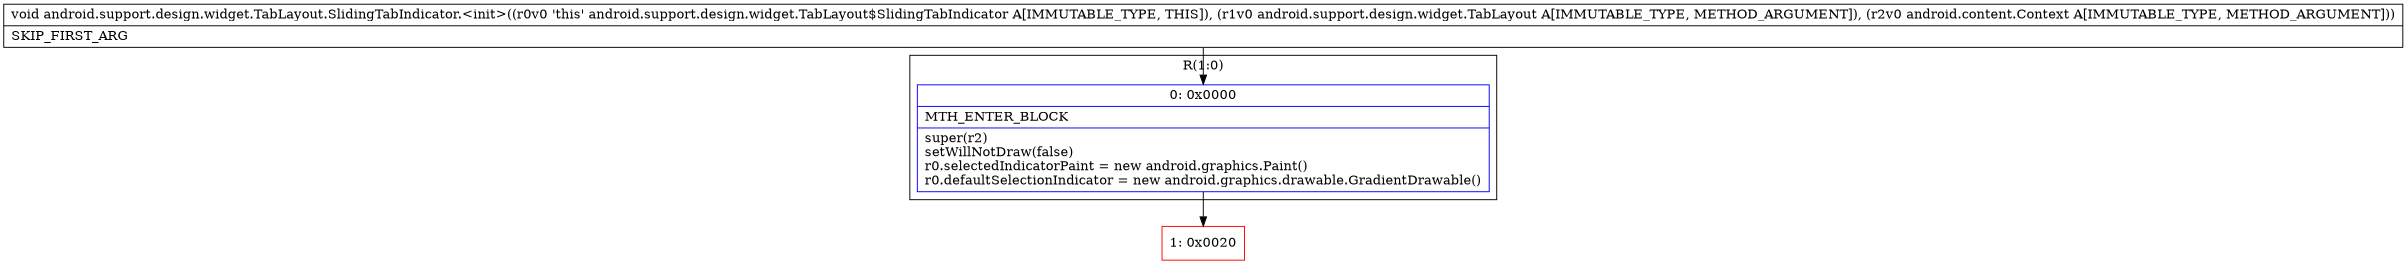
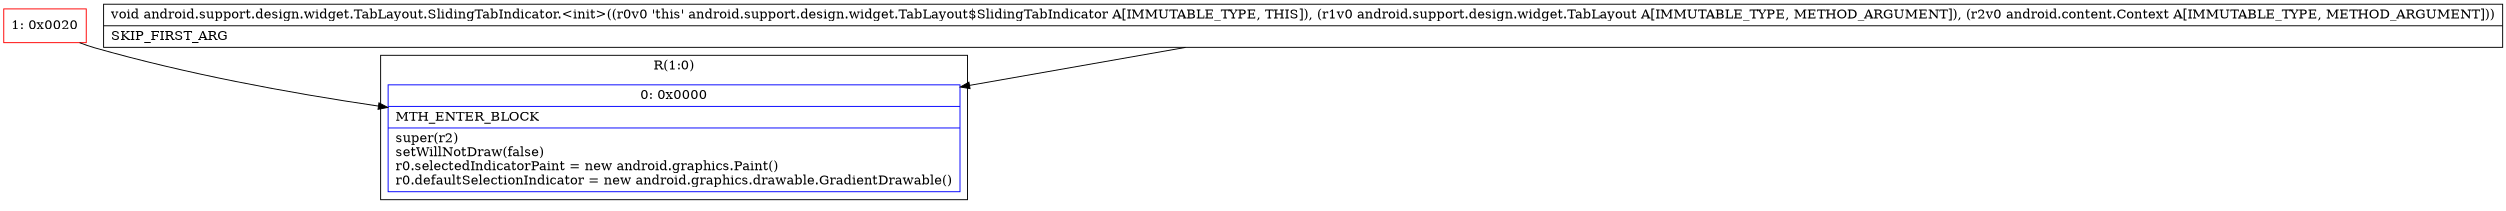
edge "0: 0x0000" -> "1: 0x0020": reversed
